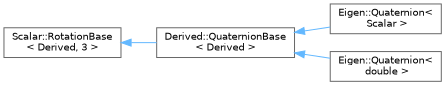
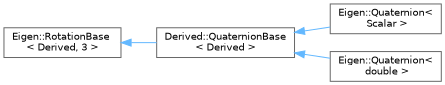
node "Scalar::RotationBase < Derived, 3 >": label "Scalar::RotationBase < Derived, 3 >" -> "Eigen::RotationBase < Derived, 3 >"
